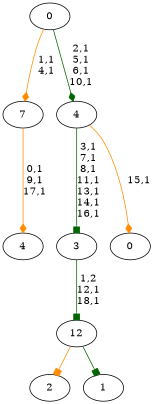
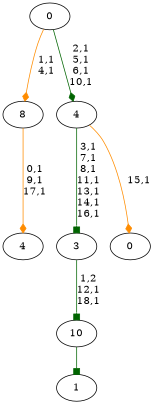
node "7": label "7" -> "8"
node "12": label "12" -> "10"
node "2": removed
